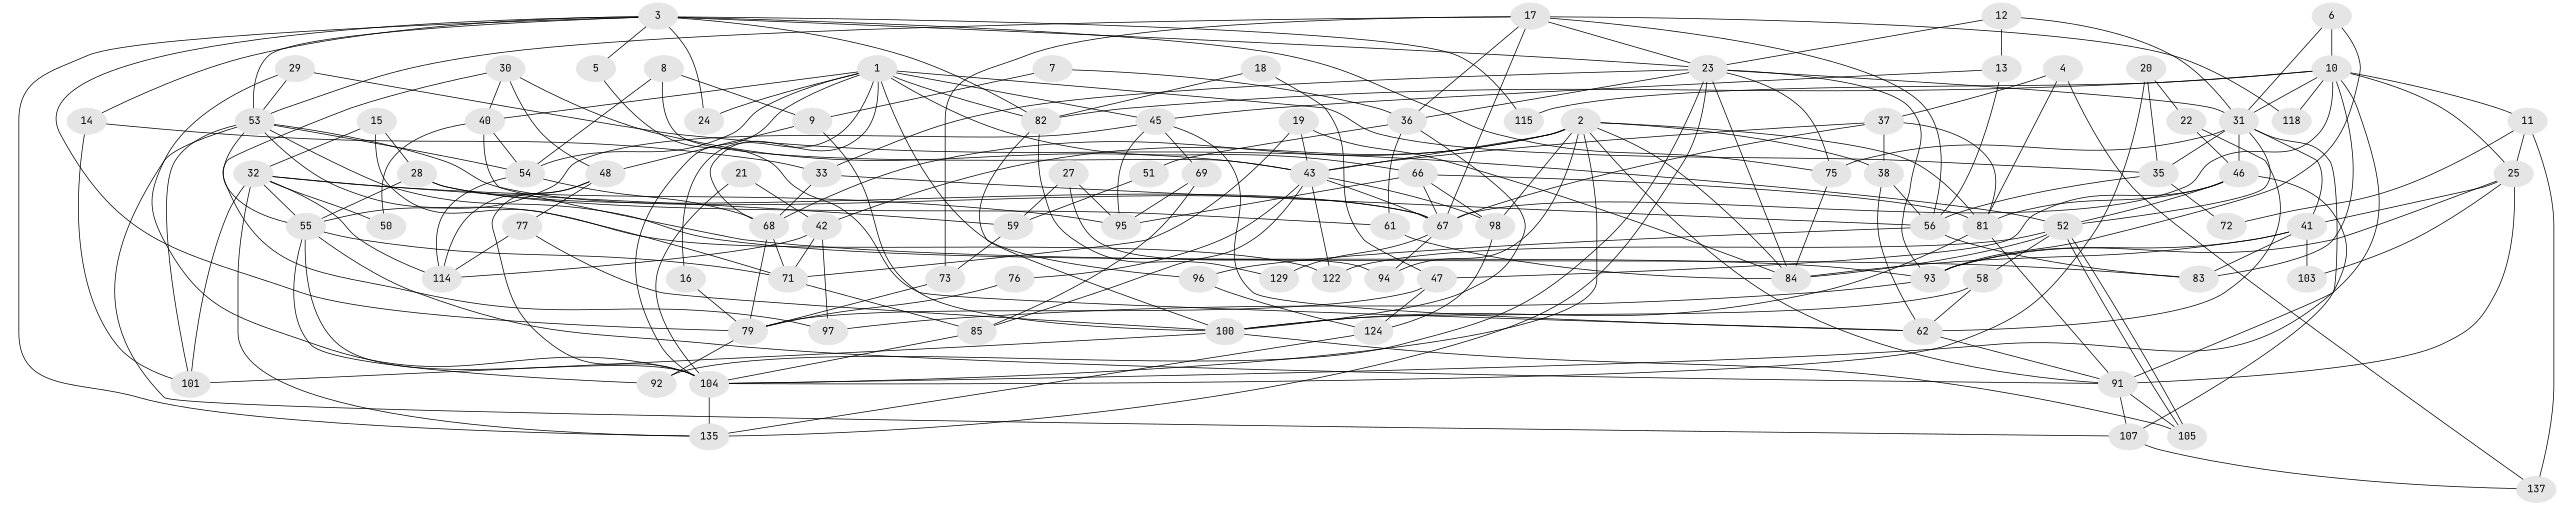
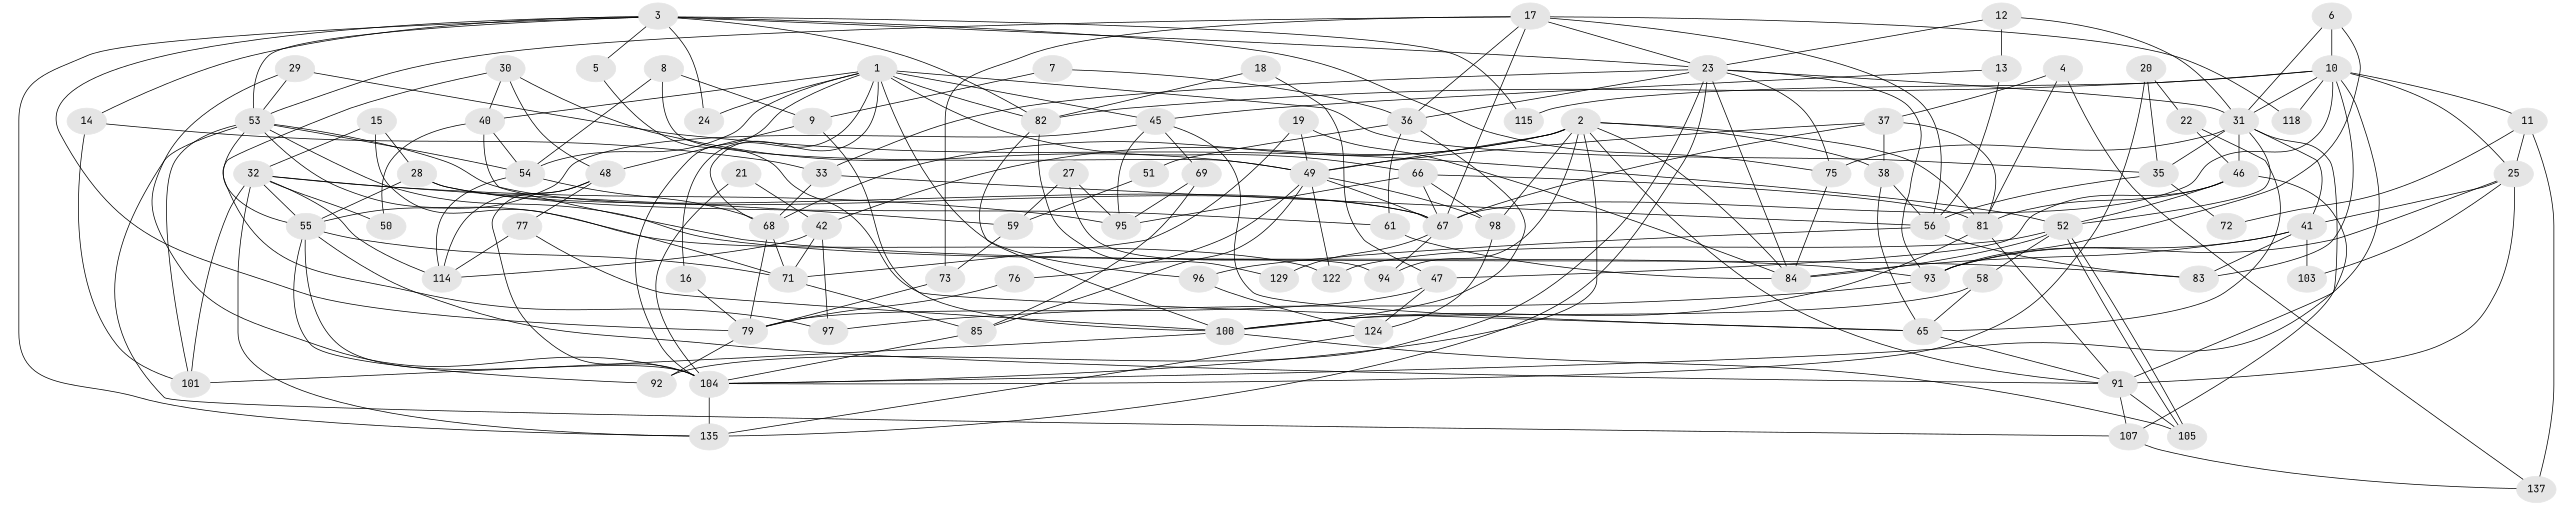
node "43": label "43" -> "49"
node "62": label "62" -> "65"
